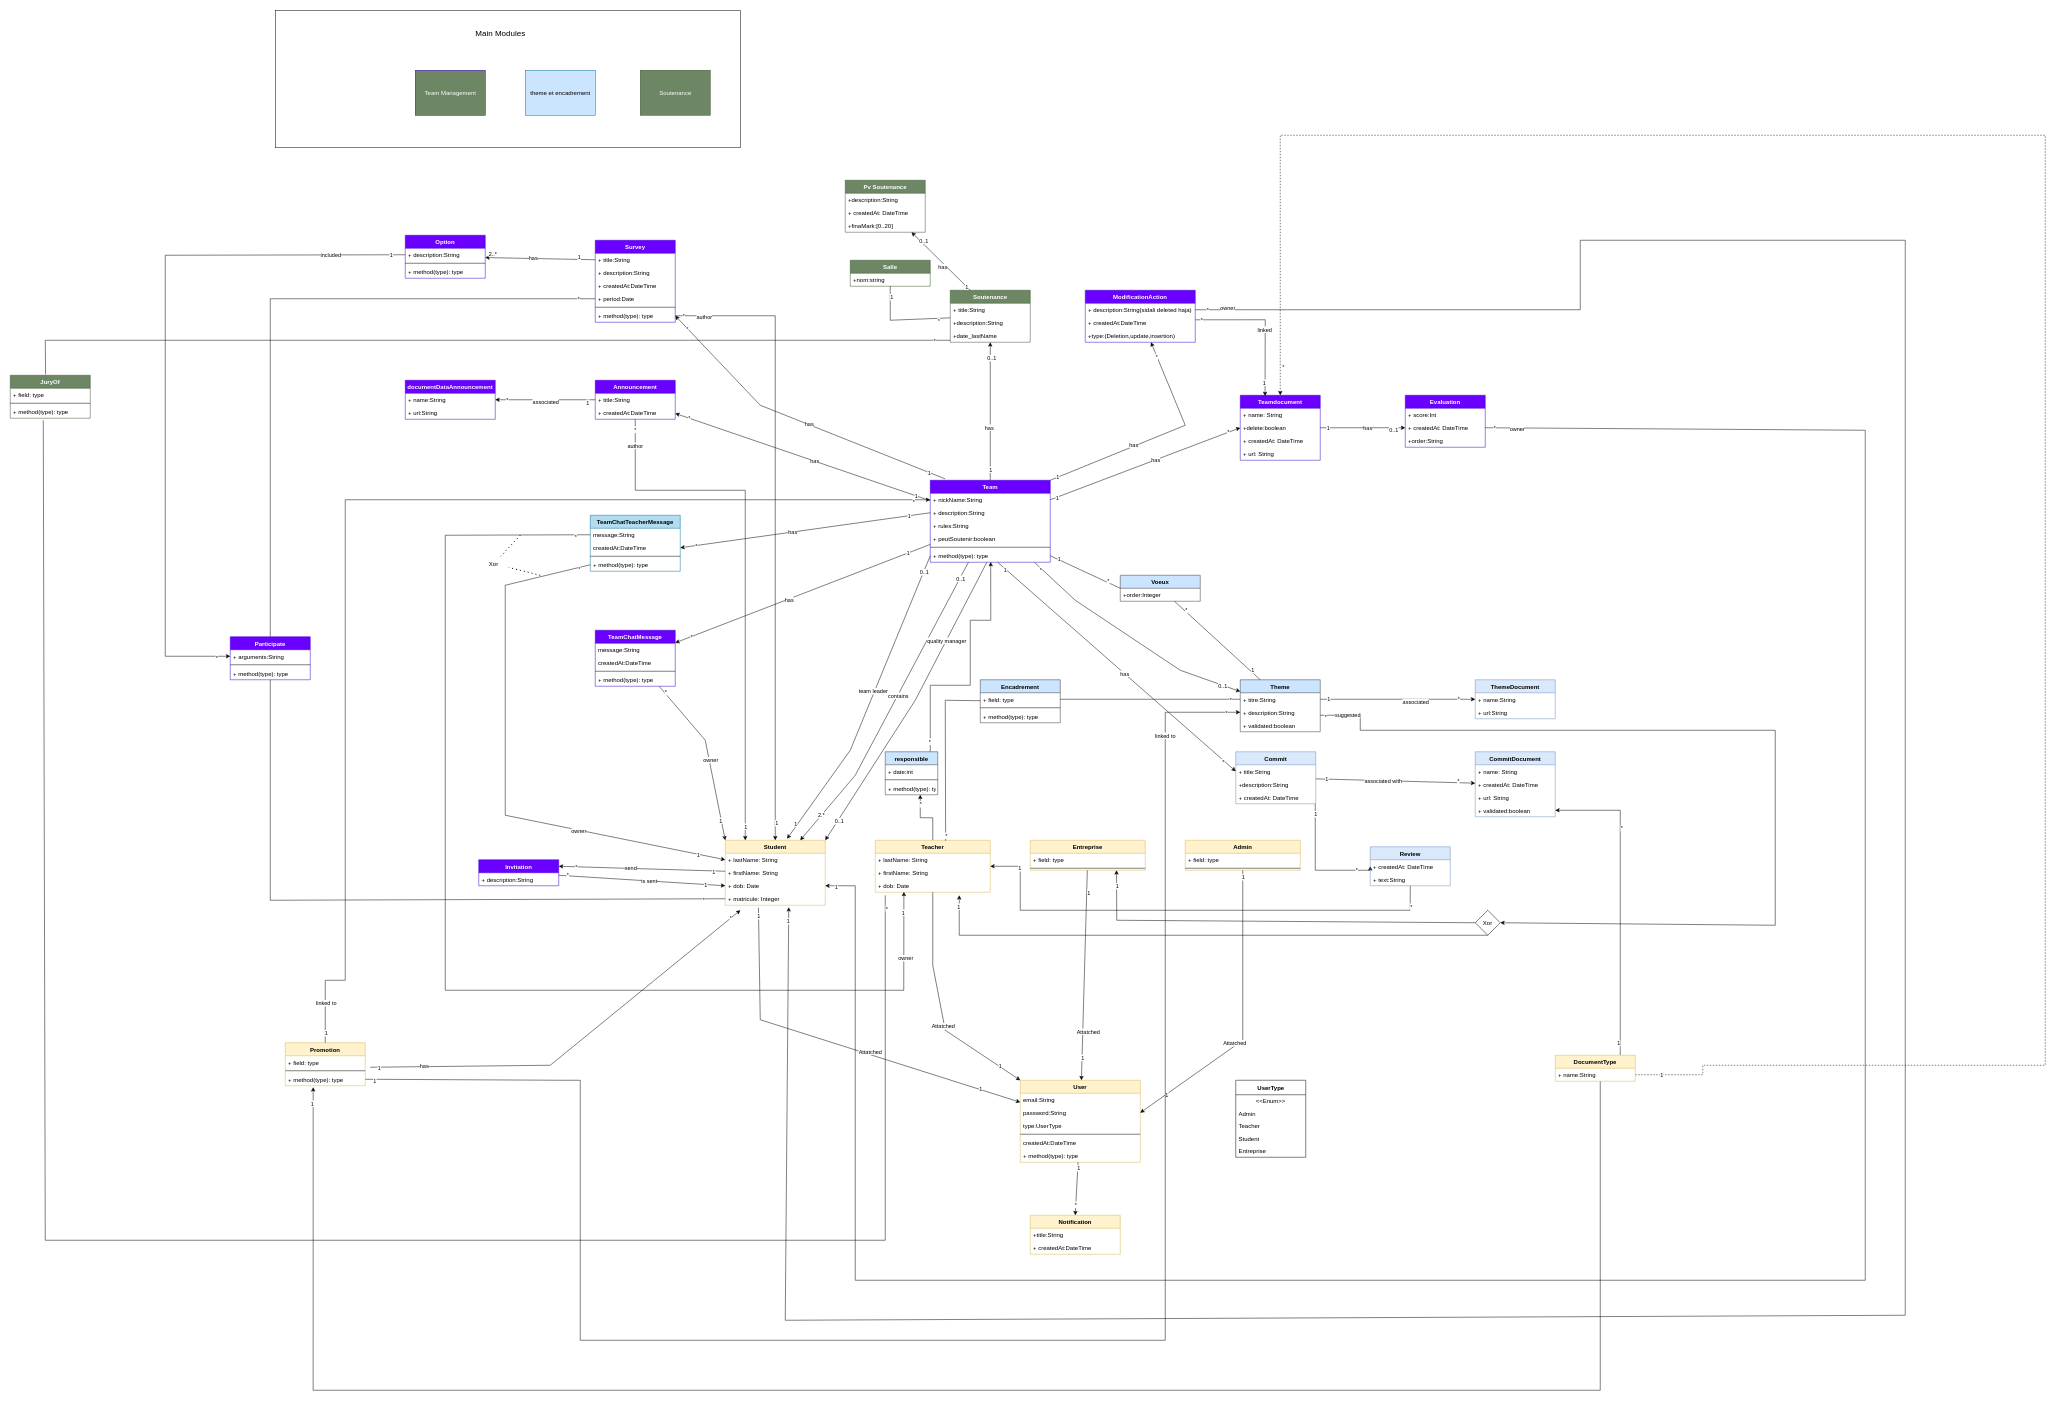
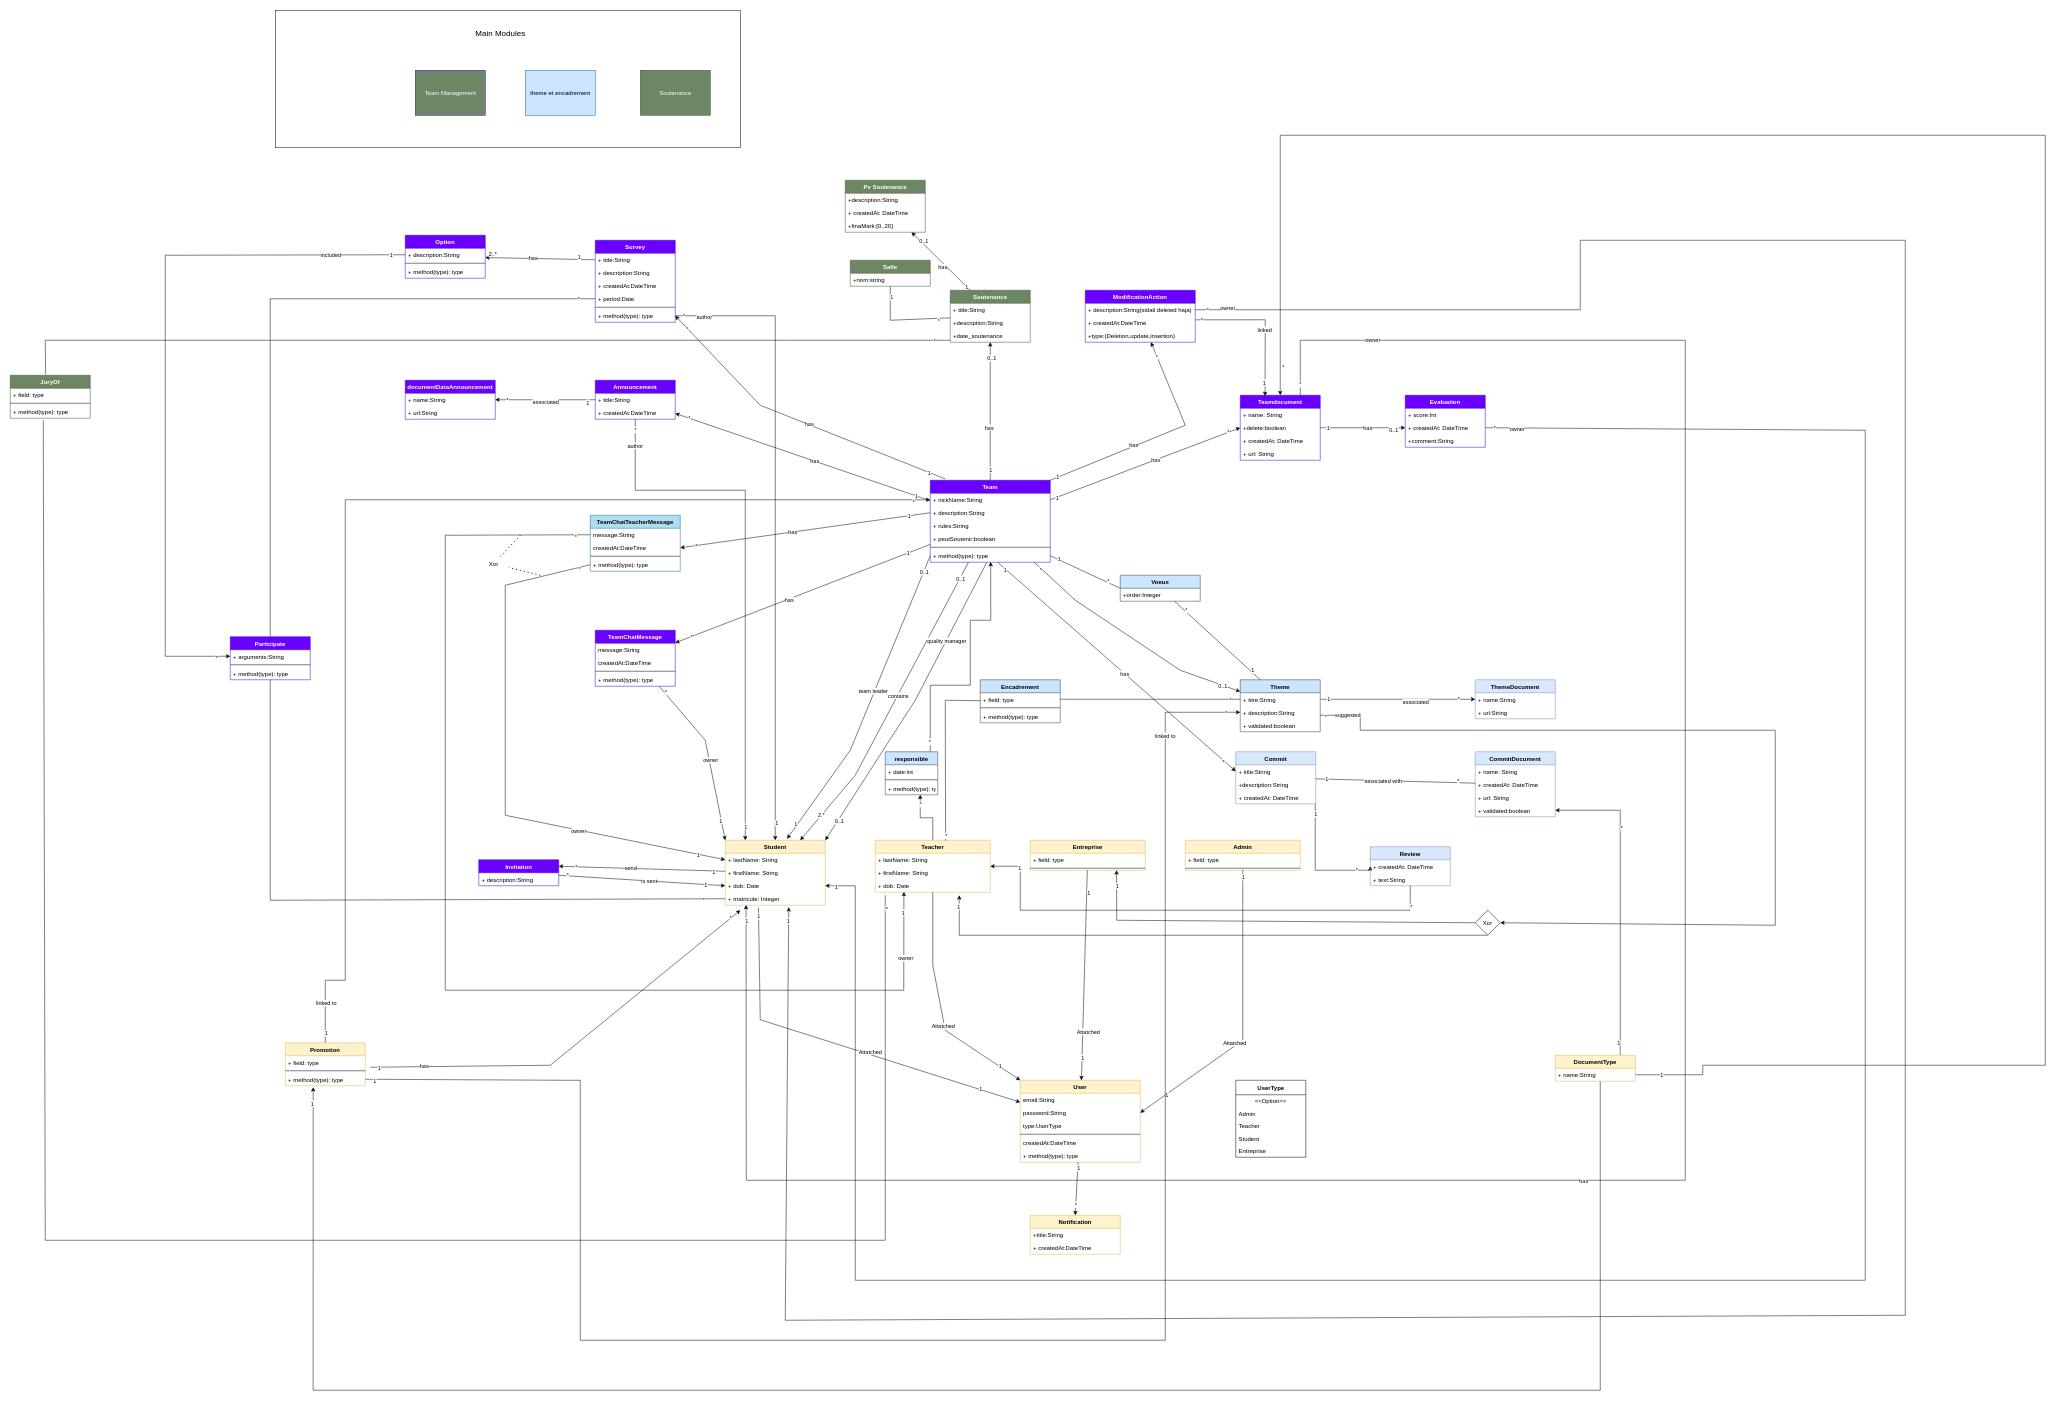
edge "DocumentType" -> "Teamdocument": style dashed -> solid
node "+date_lastName": label "+date_lastName" -> "+date_soutenance"
edge "Teamdocument" -> "+ matricule: Integer": added, labels "*", "owner", "has", "1"
node "+order:String": label "+order:String" -> "+comment:String"
edge "Commit" -> "CommitDocument": arrowhead classic -> none
node "<<Enum>>": label "<<Enum>>" -> "<<Option>>"
